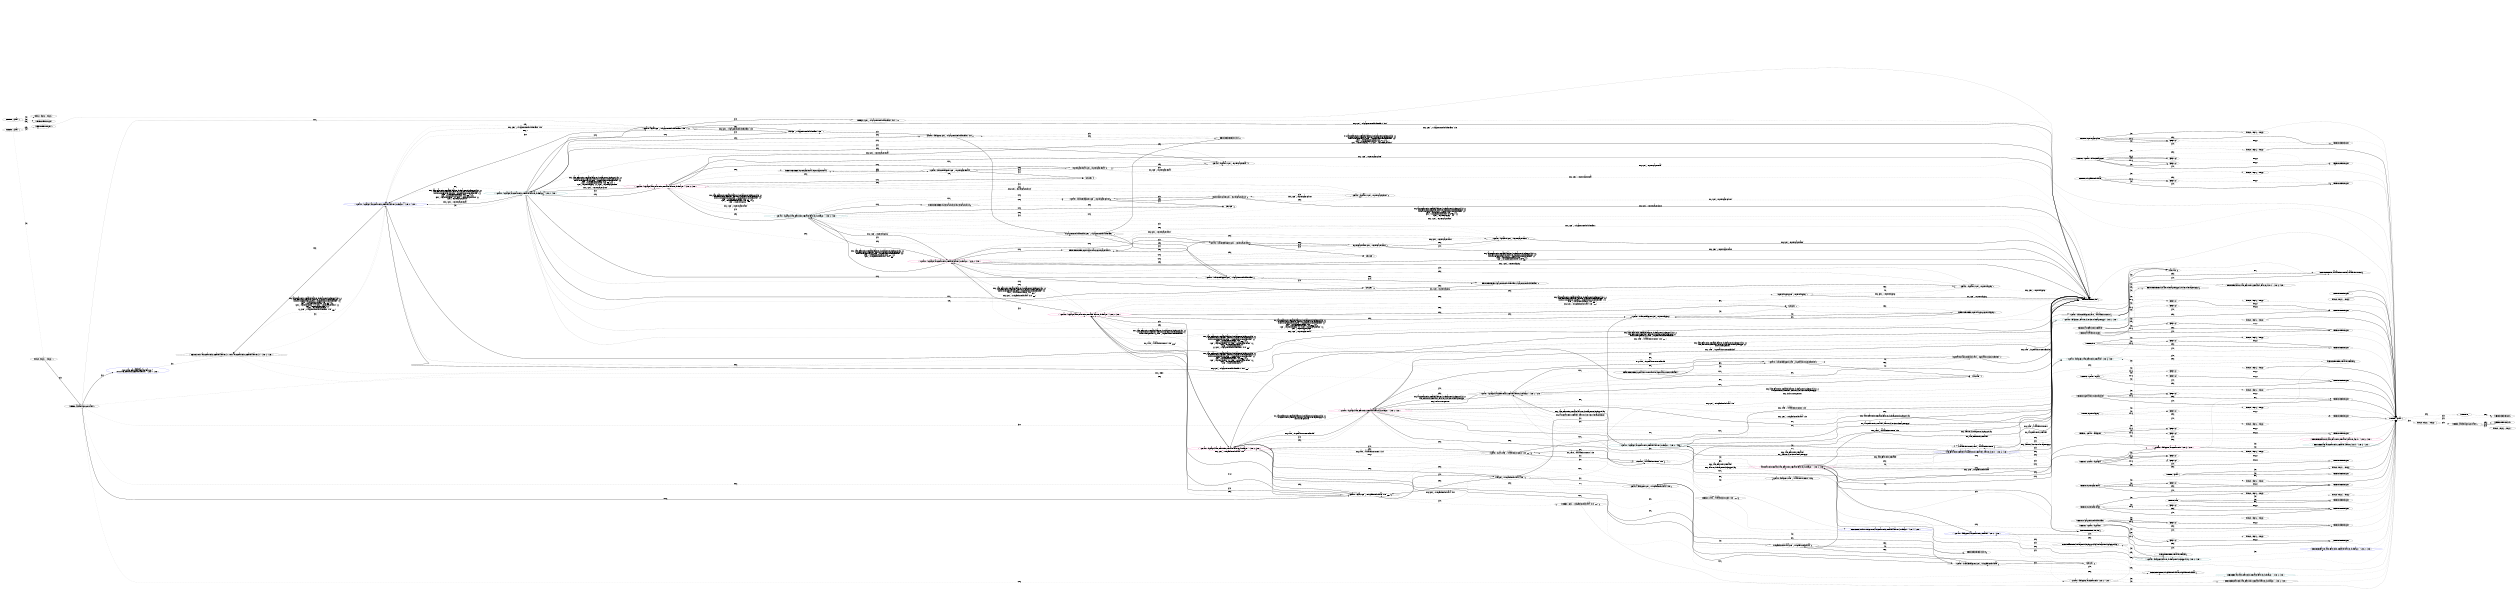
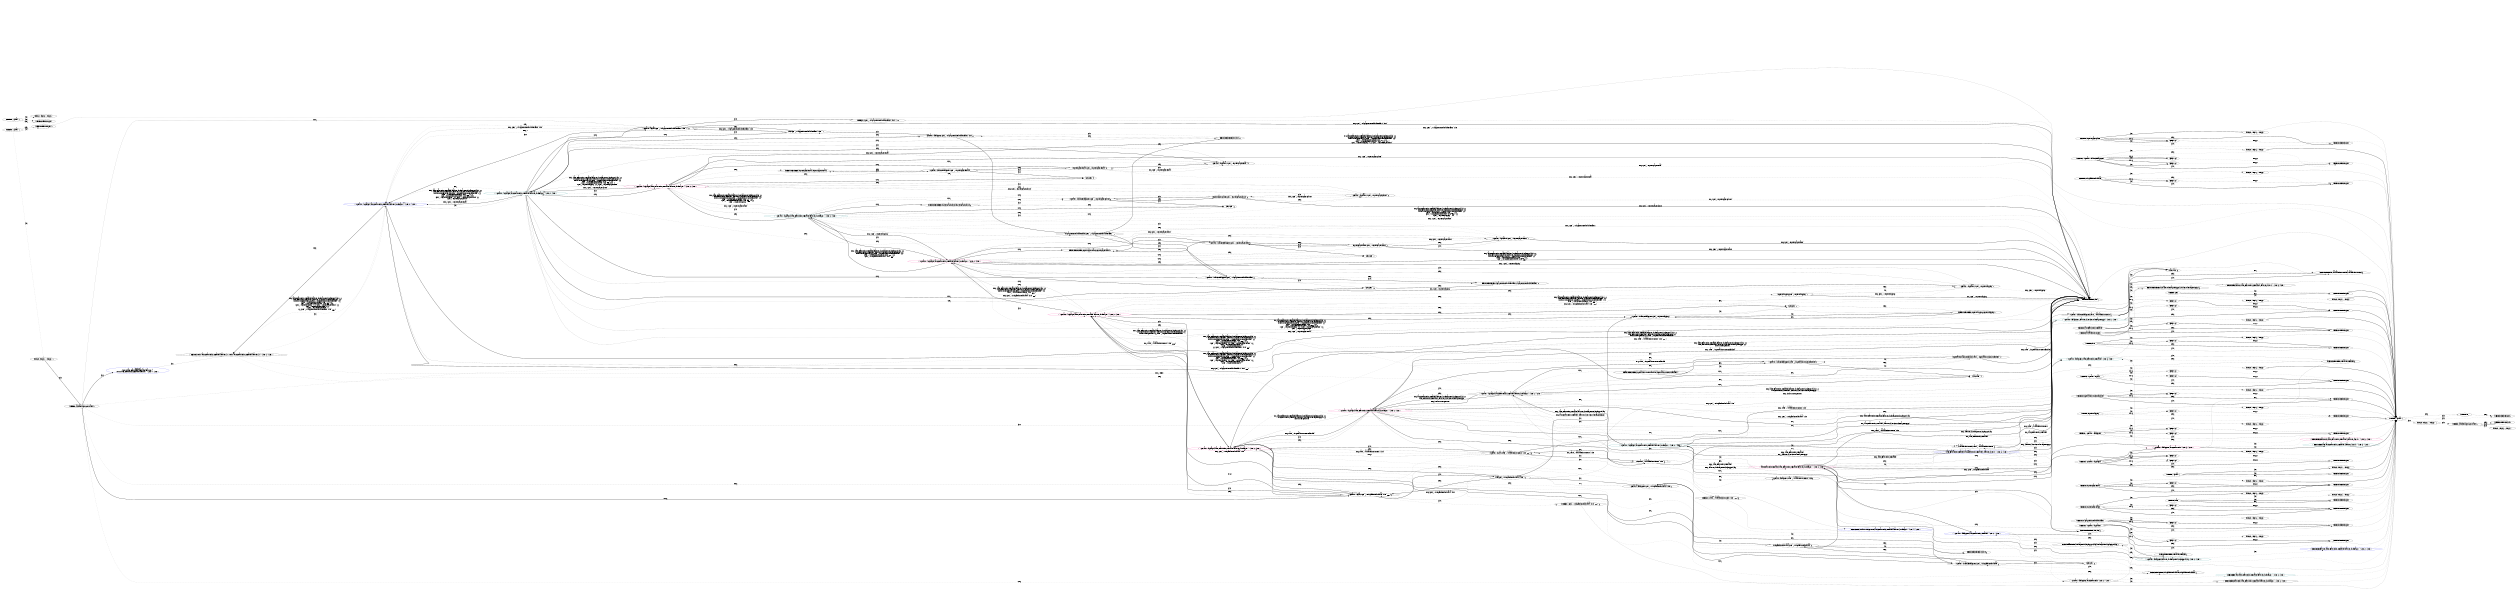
edge "(<operator>.indirectFieldAccess,spec()->request_payer_phone)" -> "(FIELD_IDENTIFIER,request_payer_phone,request_payer_phone)": added, label "AST:"
node "(METHOD,spec)": added
